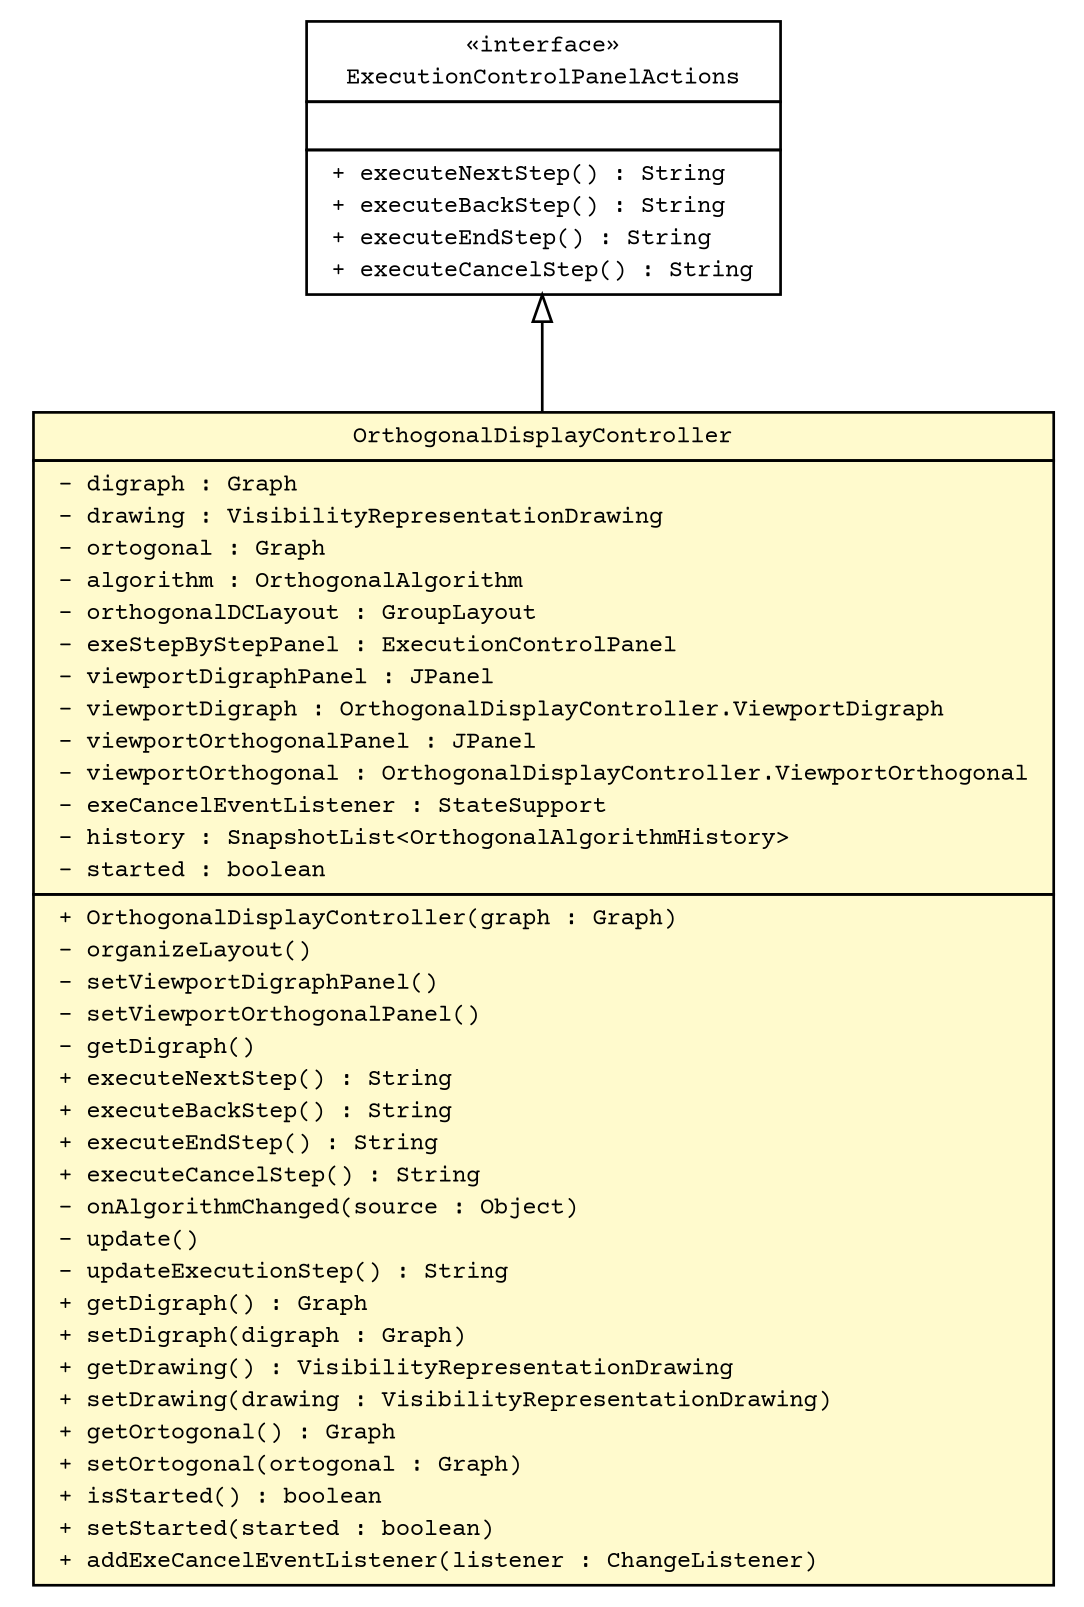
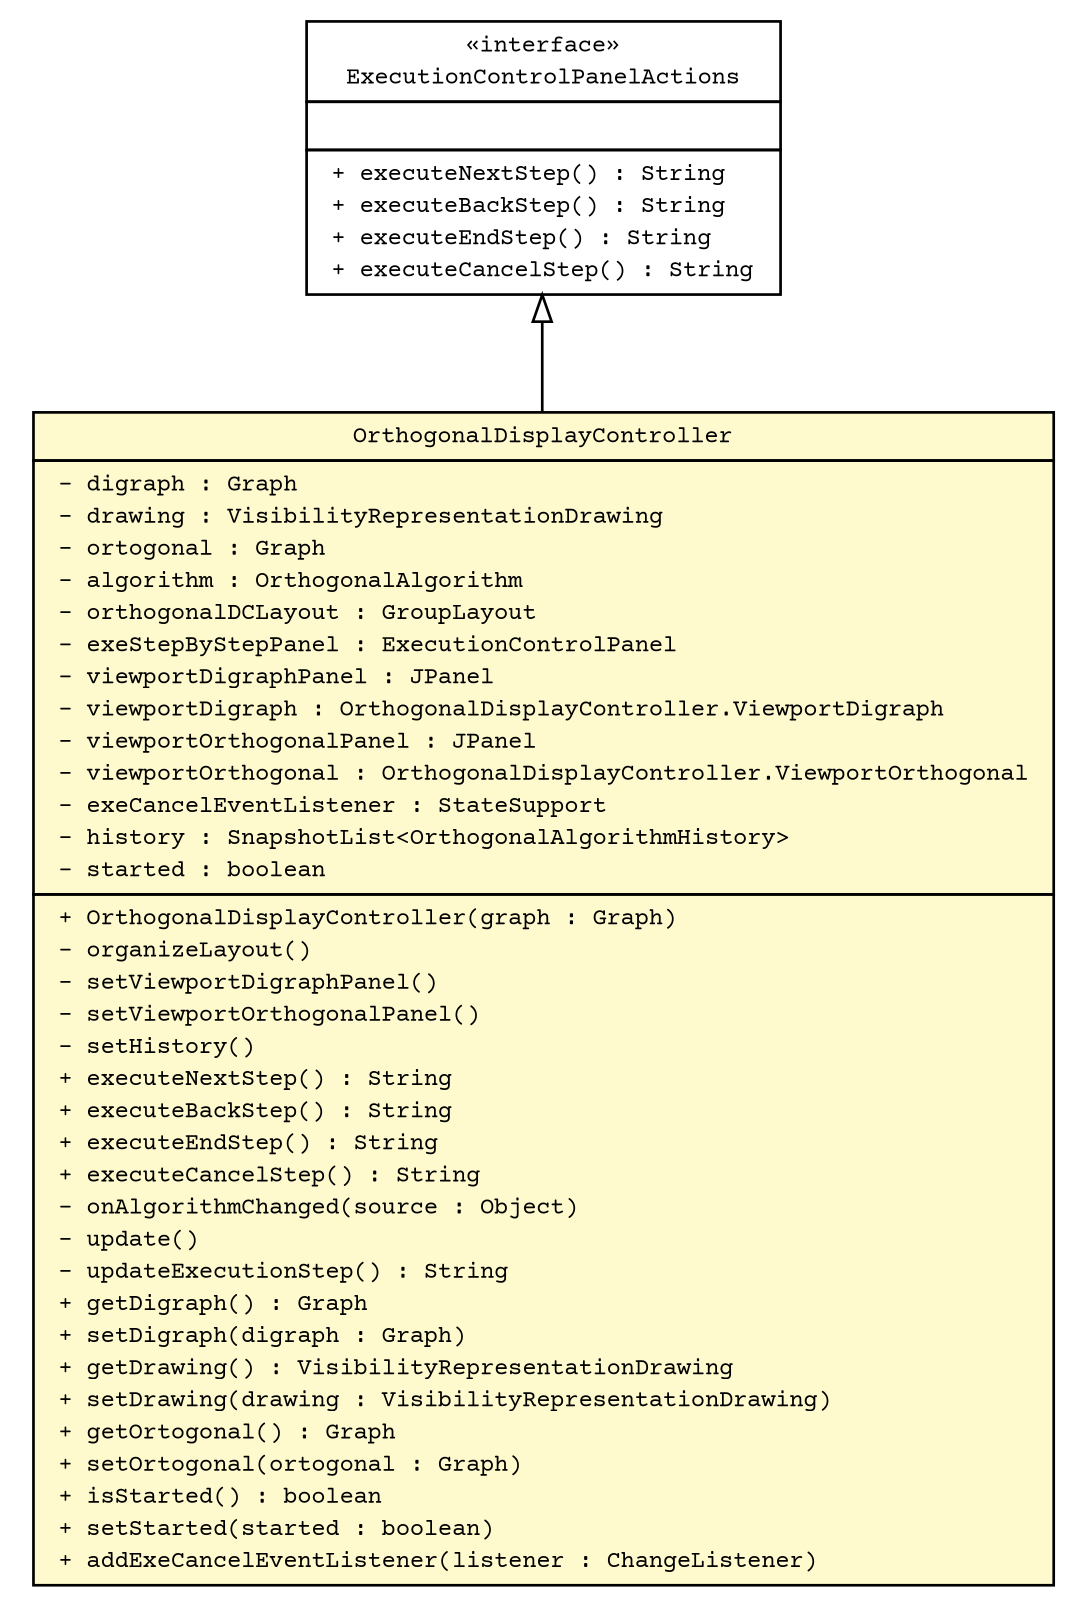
node "OrthogonalDisplayController": text "- getDigraph()" -> "- setHistory()"
